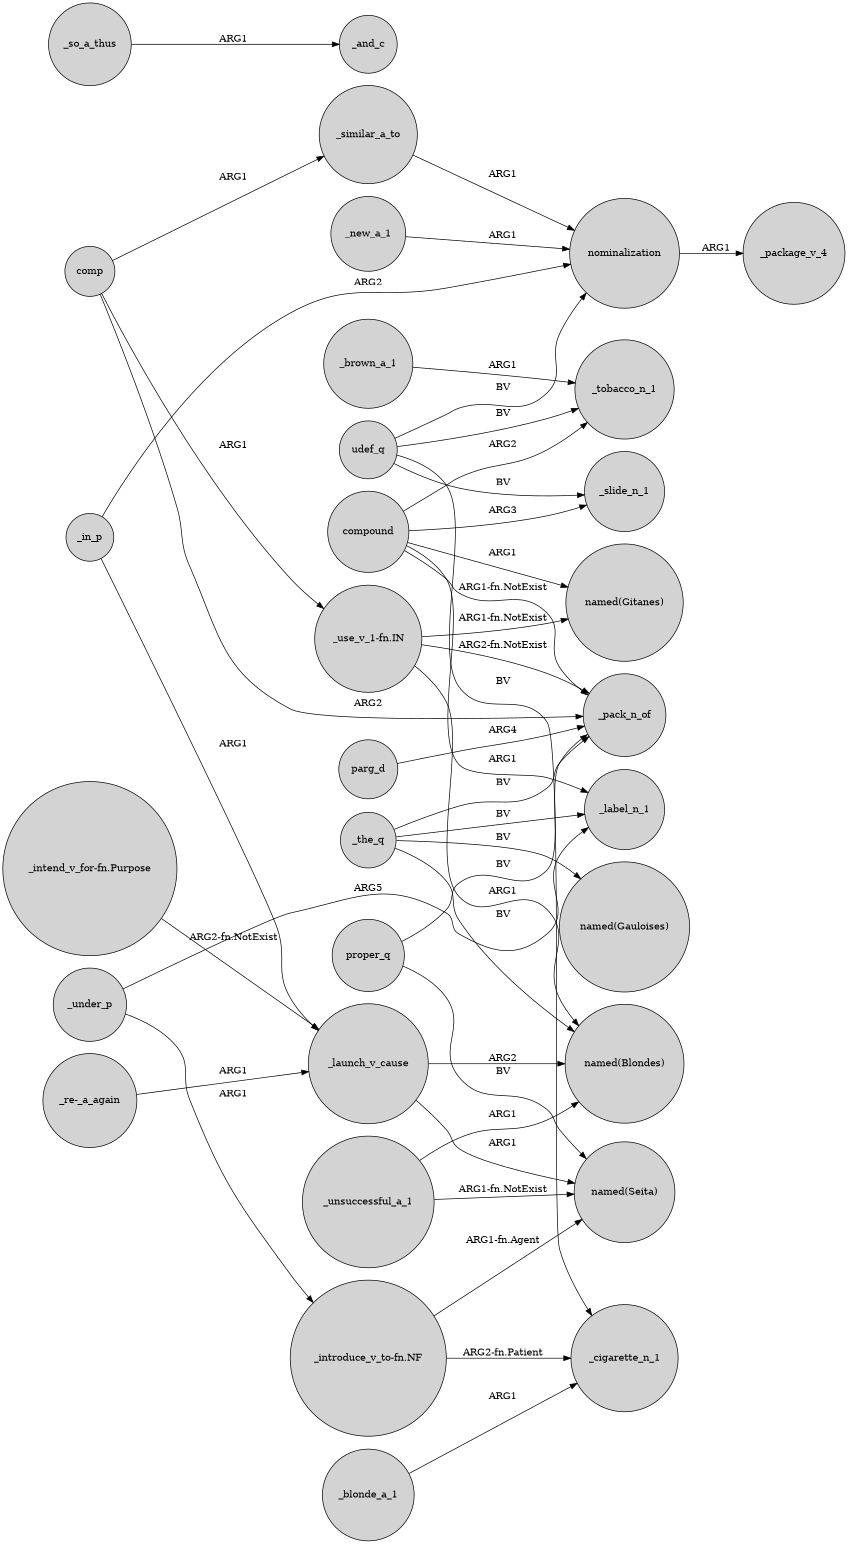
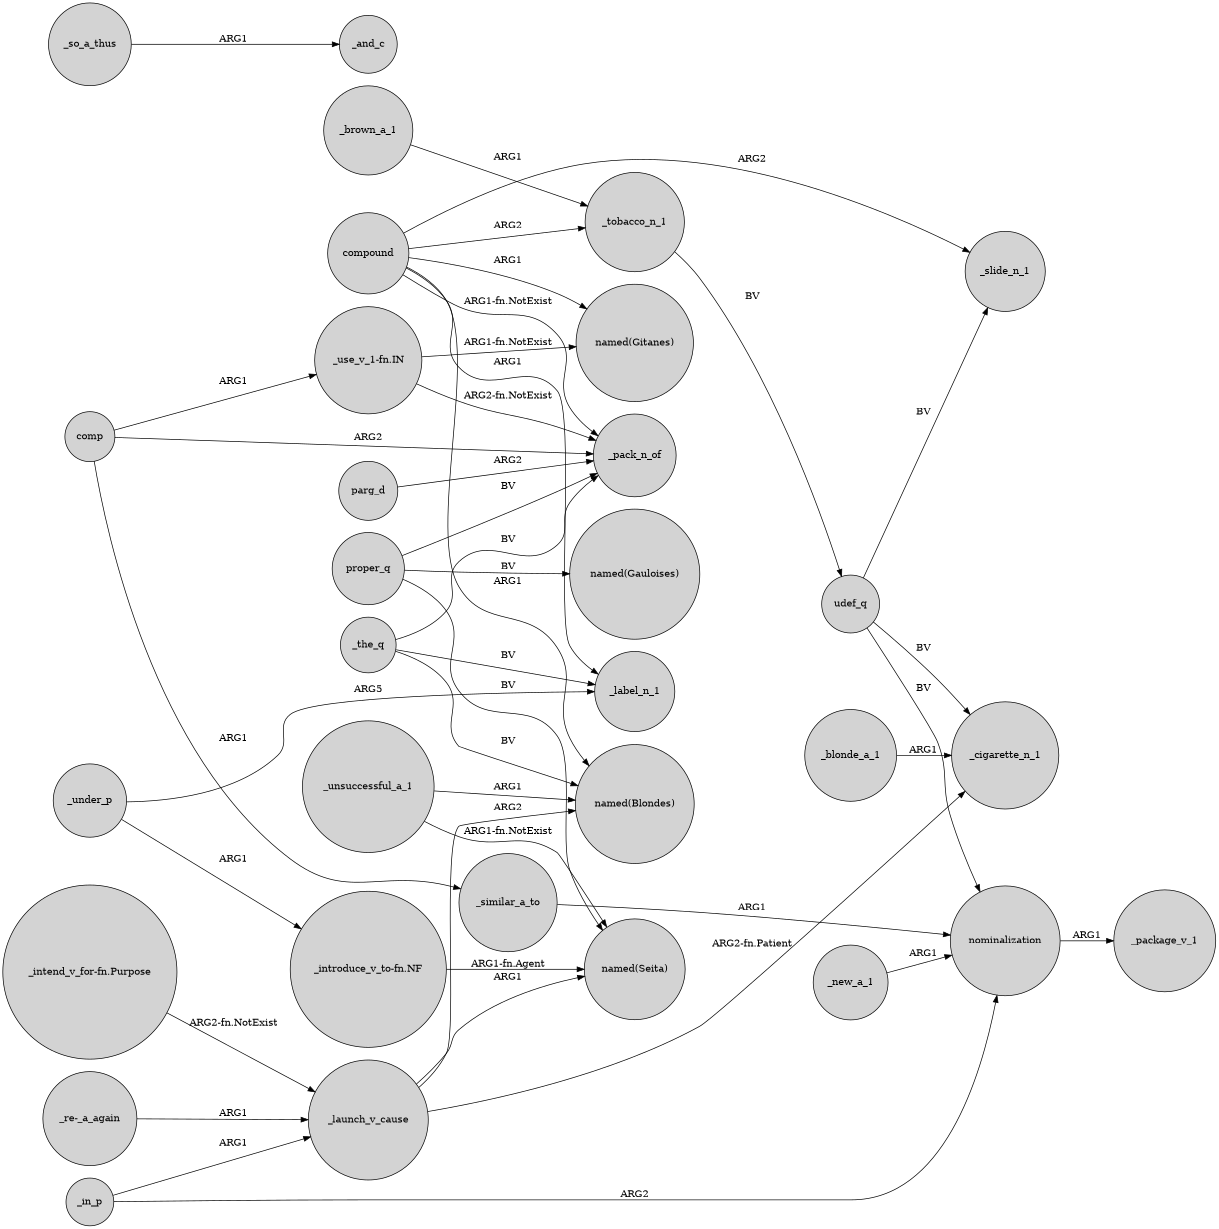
node "_package_v_4": label "_package_v_4" -> "_package_v_1"
edge "udef_q" -> "_tobacco_n_1": reversed
edge "compound" -> "_slide_n_1": label "ARG3" -> "ARG2"
edge "parg_d" -> "_pack_n_of": label "ARG4" -> "ARG2"
edge "_the_q" -> "named(Gauloises)": now "proper_q" -> "named(Gauloises)"
edge "_use_v_1-fn.IN" -> "named(Blondes)": now "compound" -> "named(Blondes)"
edge "_introduce_v_to-fn.NF" -> "_cigarette_n_1": now "_launch_v_cause" -> "_cigarette_n_1"
